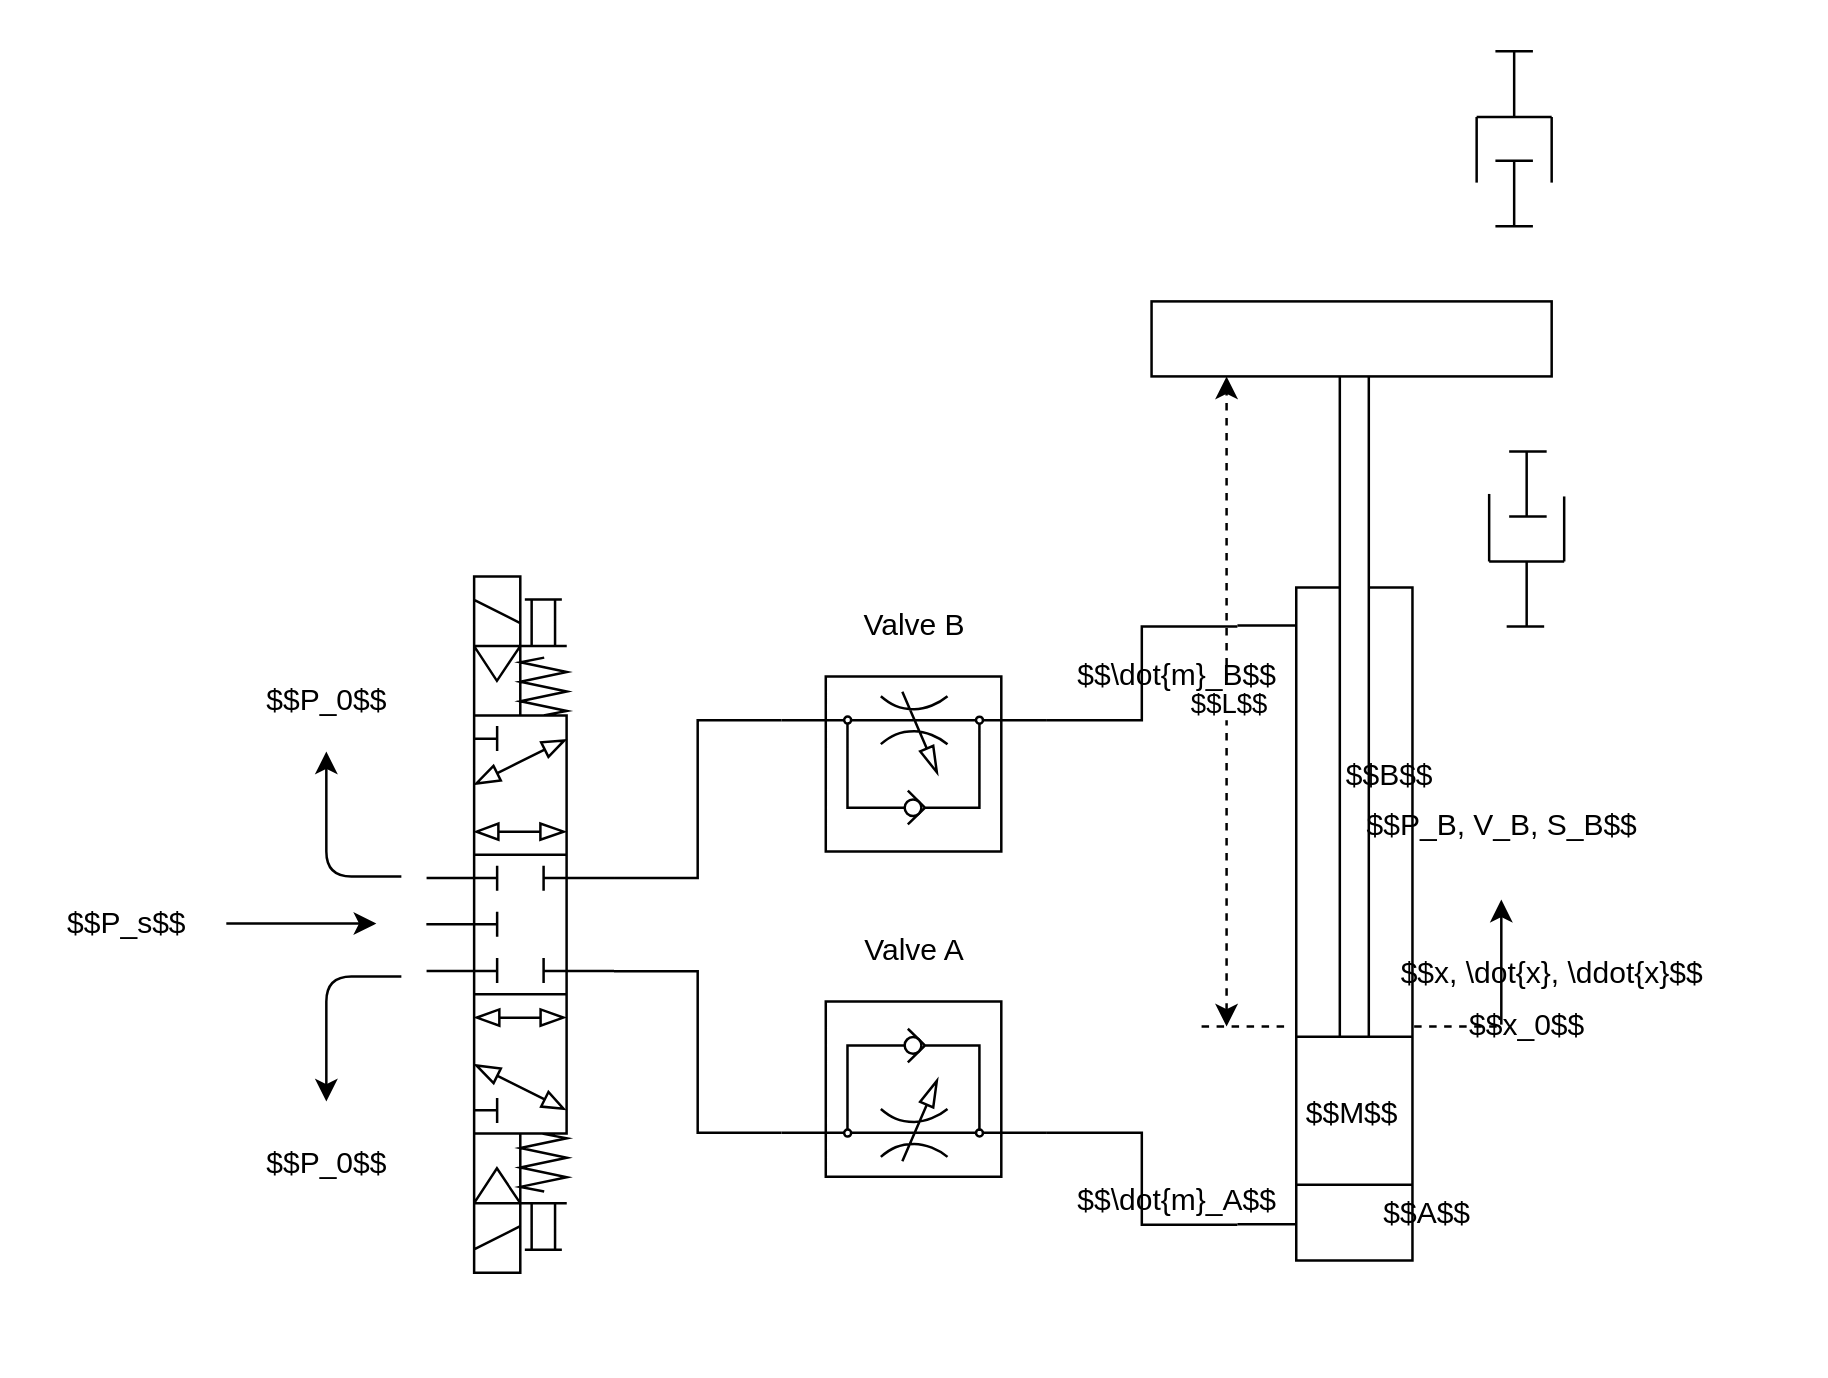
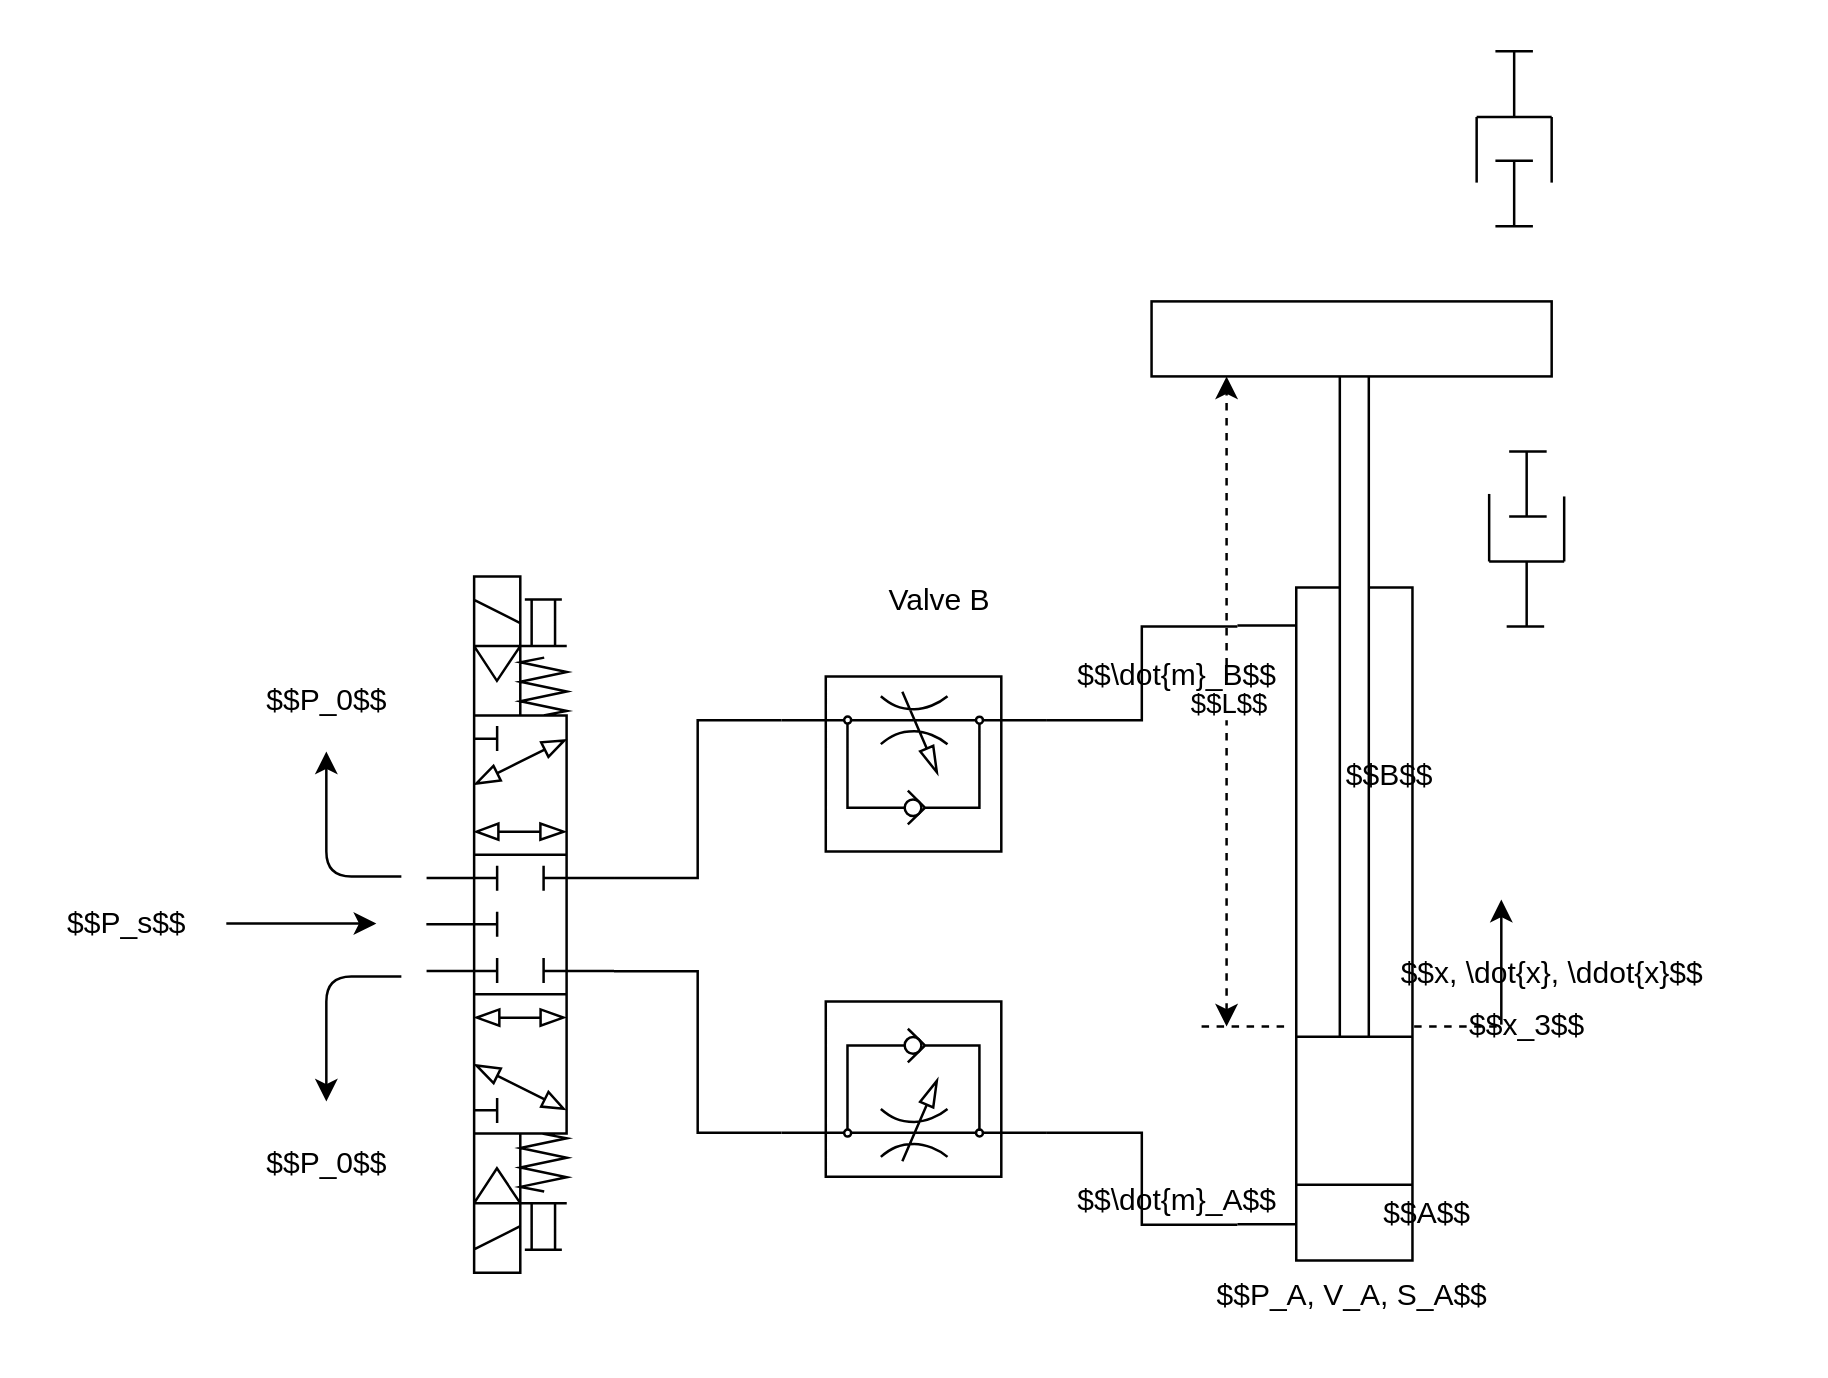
node "Valve B": moved (914, 626) -> (939, 601)
node "$$P_B, V_B, S_B$$": removed
node "Valve A": removed
node "$$x_0$$": label "$$x_0$$" -> "$$x_3$$"
node "$$M$$": removed
node "$$P_A, V_A, S_A$$": added
